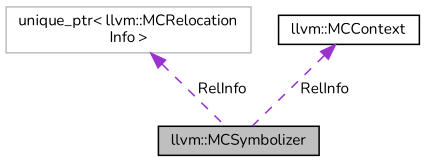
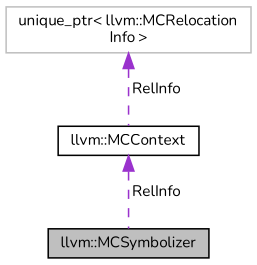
edge "llvm::MCSymbolizer" -> "unique_ptr< llvm::MCRelocation Info >": now "llvm::MCContext" -> "unique_ptr< llvm::MCRelocation Info >"
